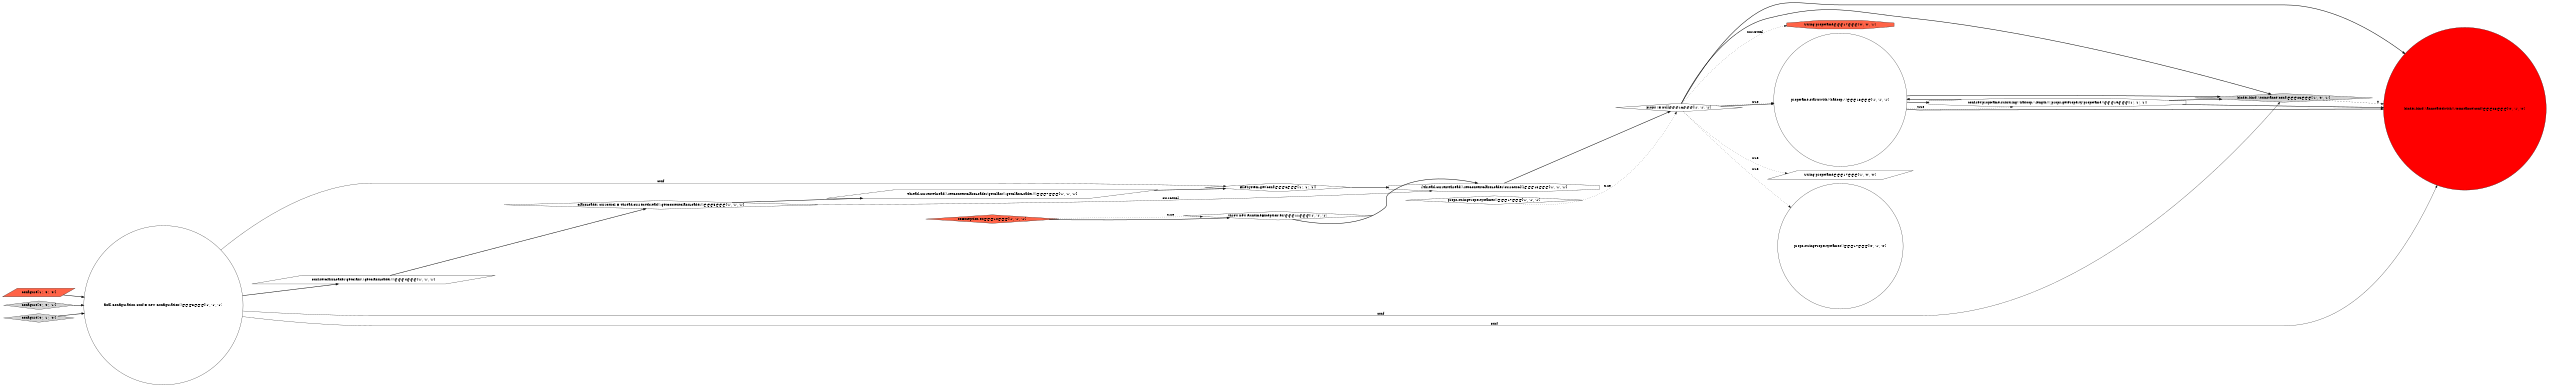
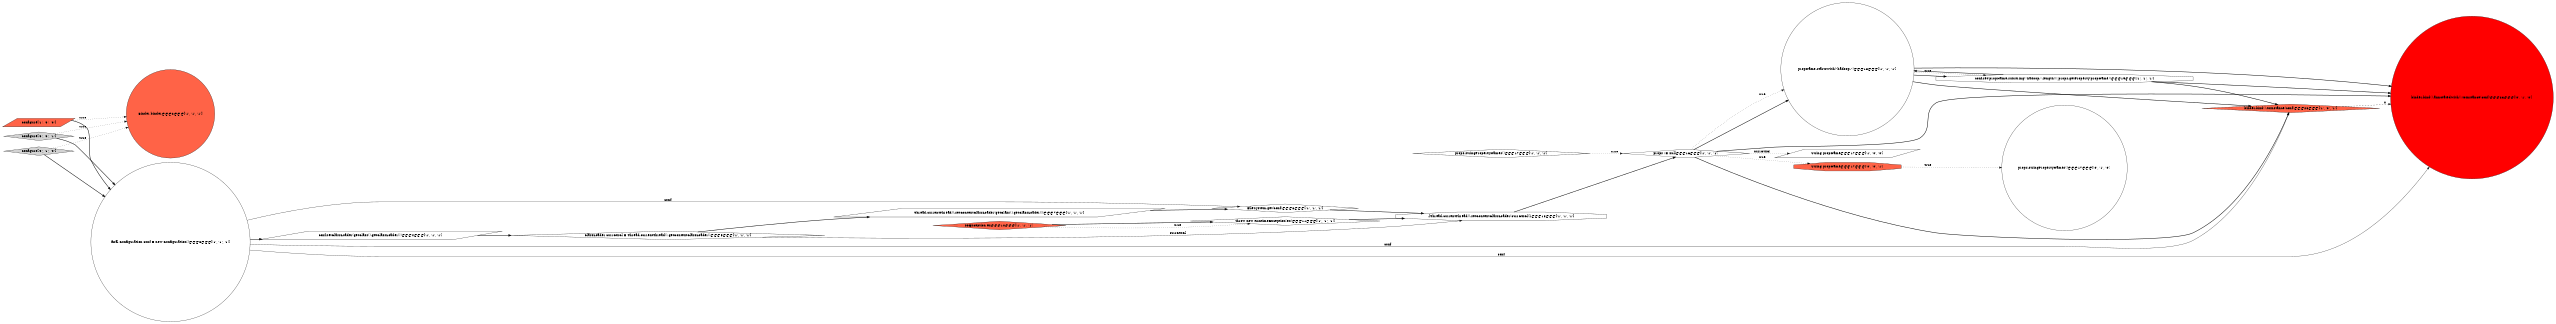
edge "props != null@@@16@@@['1', '1', '1']" -> "String propName@@@17@@@['0', '0', '1']": label "currCtxCl" -> "true"
node "binder.bind().toInstance(conf)@@@23@@@['1', '0', '1']": fillcolor lightgray -> tomato
node "Binder binder@@@2@@@['1', '1', '1']": added
edge "props != null@@@16@@@['1', '1', '1']" -> "String propName@@@17@@@['1', '0', '0']": label "true" -> "currCtxCl"
edge "props != null@@@16@@@['1', '1', '1']" -> "props.stringPropertyNames()@@@17@@@['0', '1', '0']": now "String propName@@@17@@@['0', '0', '1']" -> "props.stringPropertyNames()@@@17@@@['0', '1', '0']"
